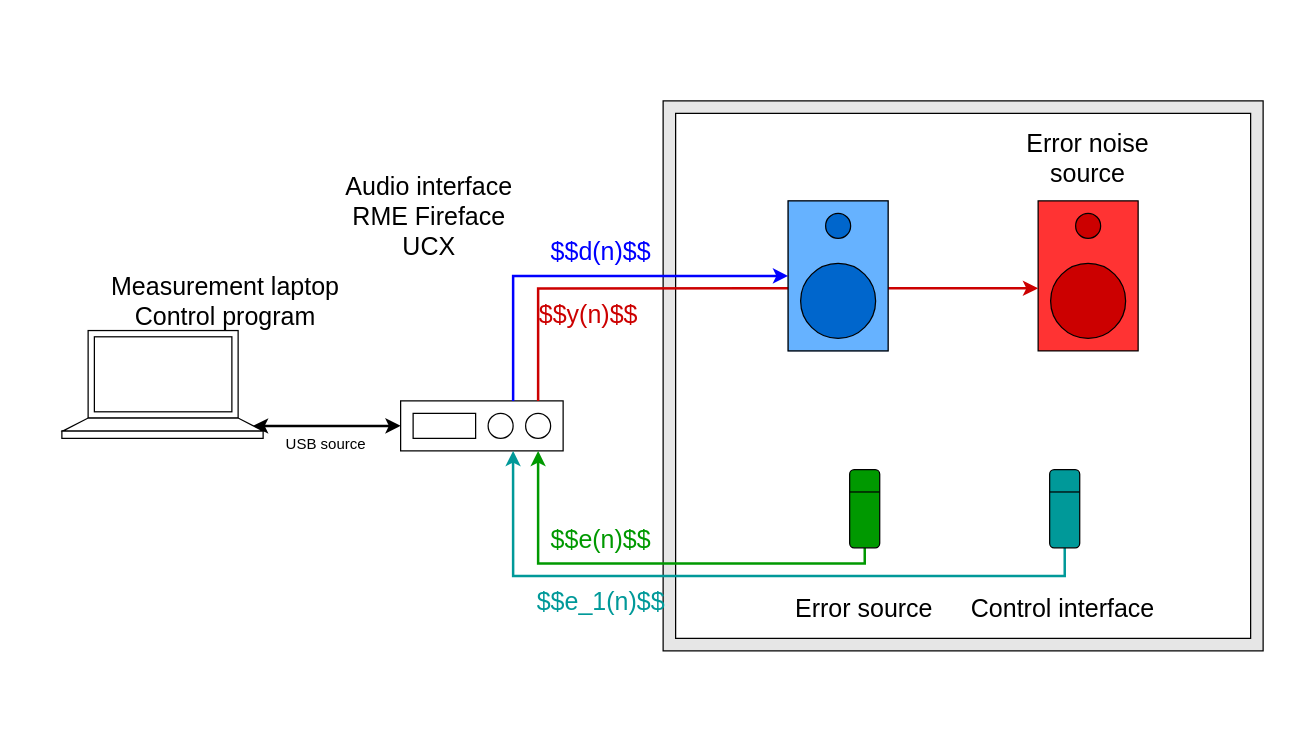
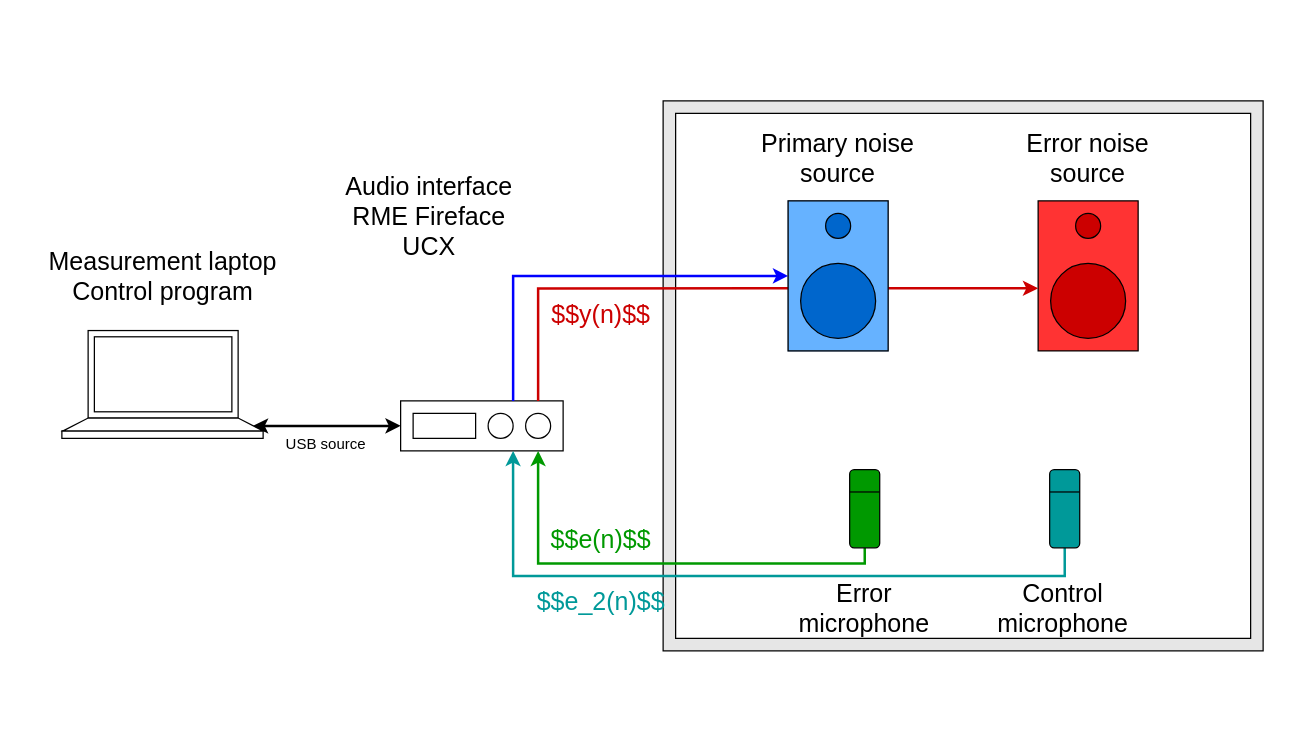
node "Primary noise source": added
node "$$d(n)$$": removed
node "Measurement laptop Control program": moved (226, 301) -> (163, 276)
node "$$y(n)$$": moved (588, 313) -> (601, 313)
node "$$e_1(n)$$": label "$$e_1(n)$$" -> "$$e_2(n)$$"
node "Error source": label "Error source" -> "Error microphone"
node "Control interface": label "Control interface" -> "Control microphone"
